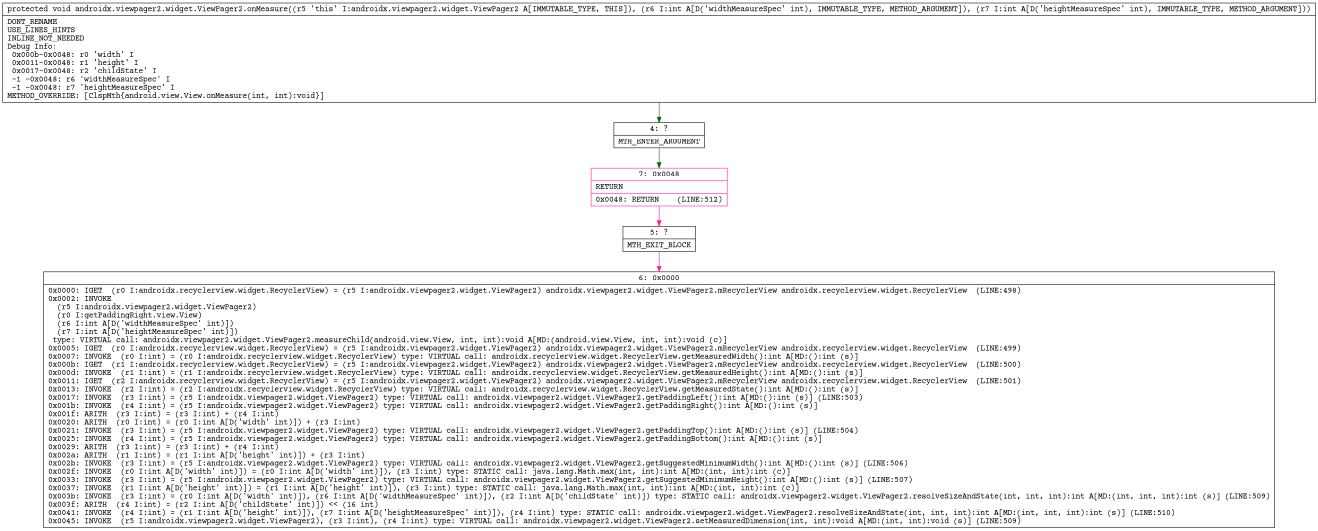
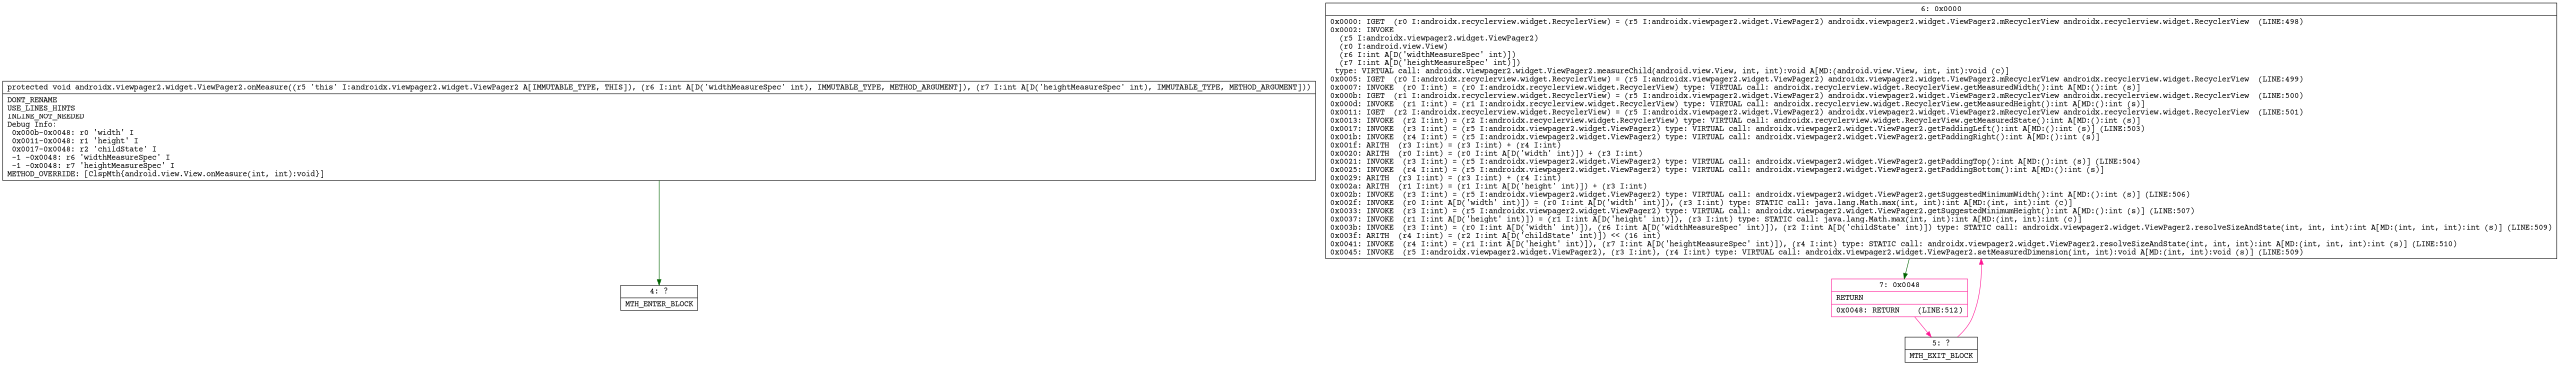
node "4: ?": text "MTH_ENTER_ARGUMENT" -> "MTH_ENTER_BLOCK"
edge "4: ?" -> "7: 0x0048": now "6: 0x0000" -> "7: 0x0048"
node "6: 0x0000": text "(r0 I:getPaddingRight.view.View)" -> "(r0 I:android.view.View)"
